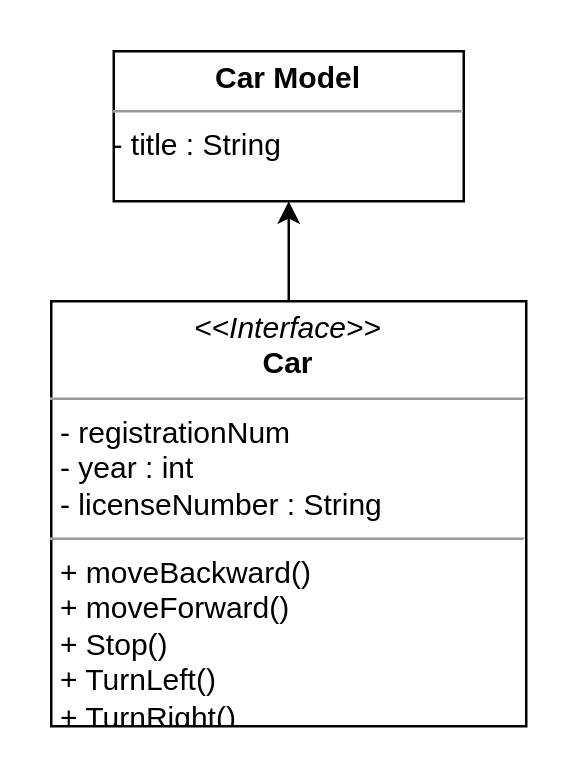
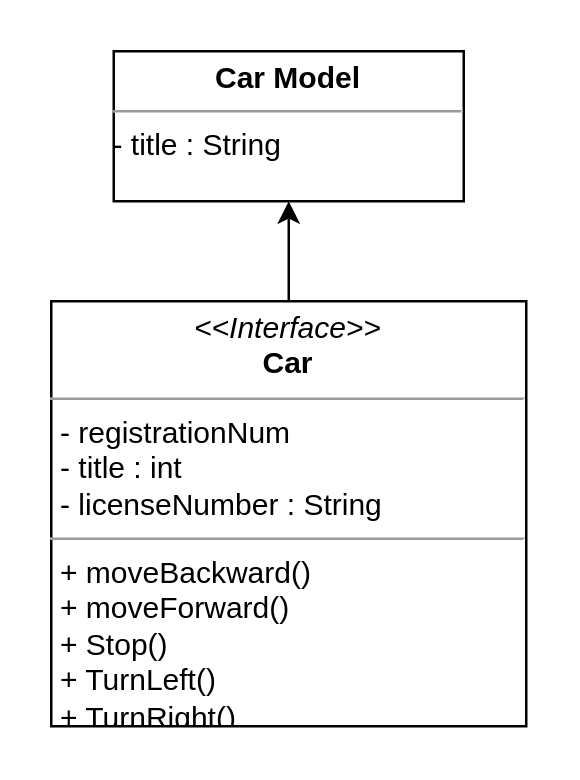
node "<<Interface>> Car - registrationNum - year : int - licenseNumber : String + moveBackward() + moveForward() + Stop() + TurnLeft() + TurnRight()": label "<<Interface>> Car - registrationNum - year : int - licenseNumber : String + moveBackward() + moveForward() + Stop() + TurnLeft() + TurnRight()" -> "<<Interface>> Car - registrationNum - title : int - licenseNumber : String + moveBackward() + moveForward() + Stop() + TurnLeft() + TurnRight()"
